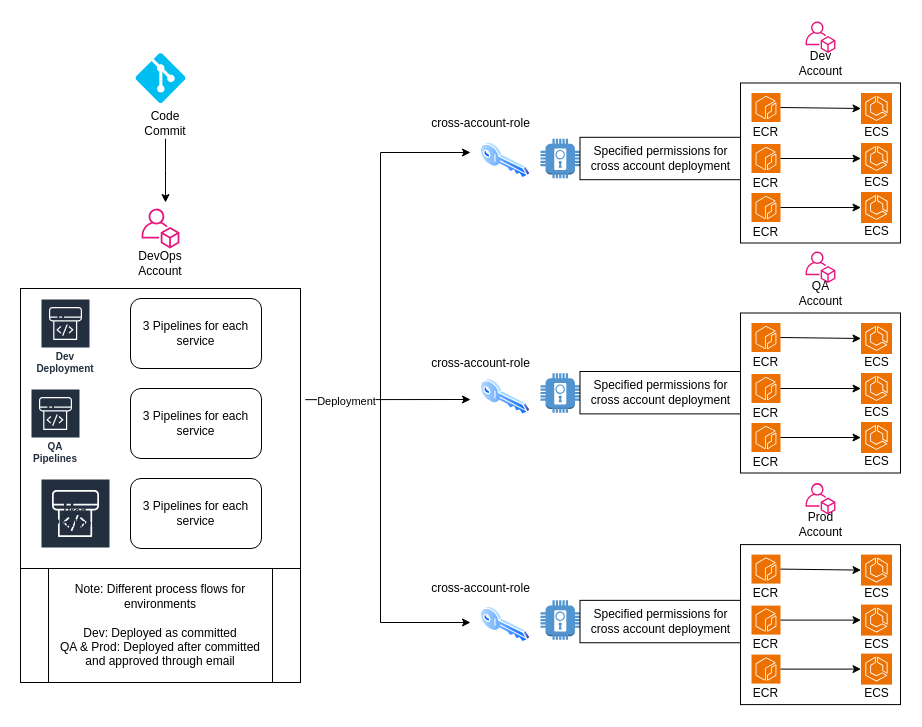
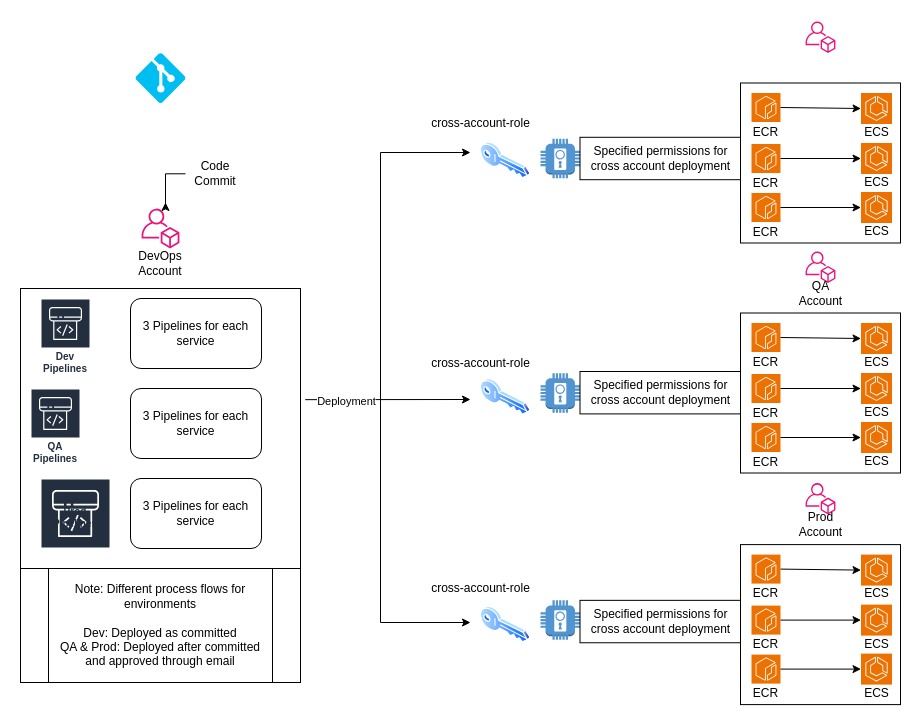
node "Dev Account": removed
node "Code Commit": moved (166, 124) -> (216, 174)
node "Dev Deployment": label "Dev Deployment" -> "Dev Pipelines"
